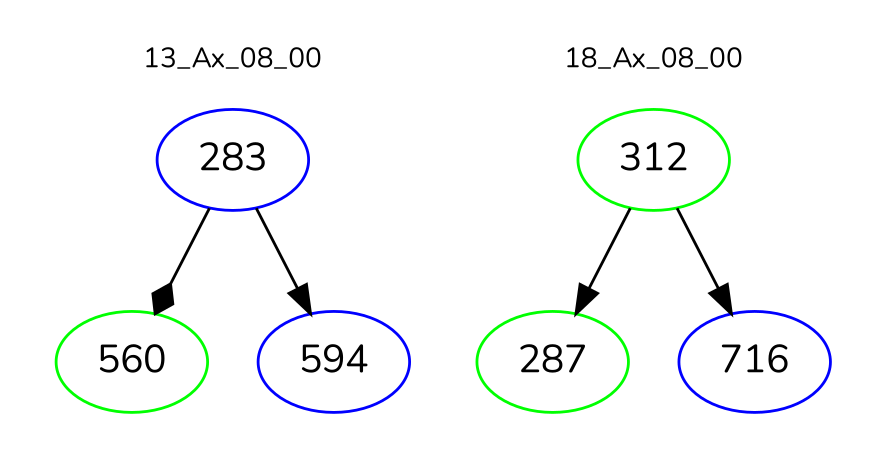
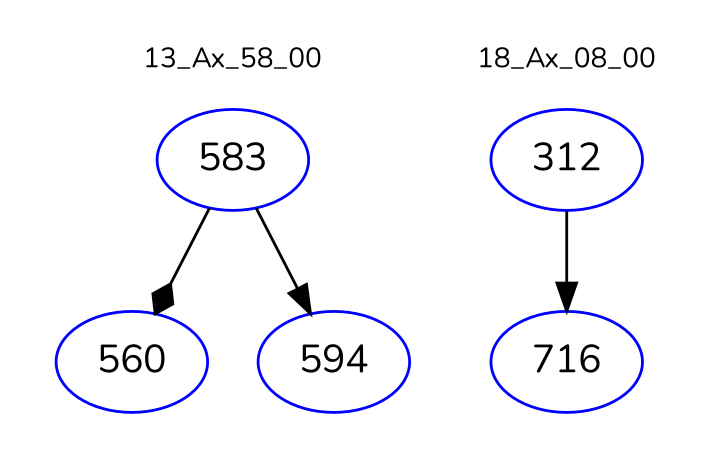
cluster "13_Ax_08_00": label "13_Ax_08_00" -> "13_Ax_58_00"
node "283": label "283" -> "583"
node "312": color green -> blue
node "560": color green -> blue
node "287": removed
